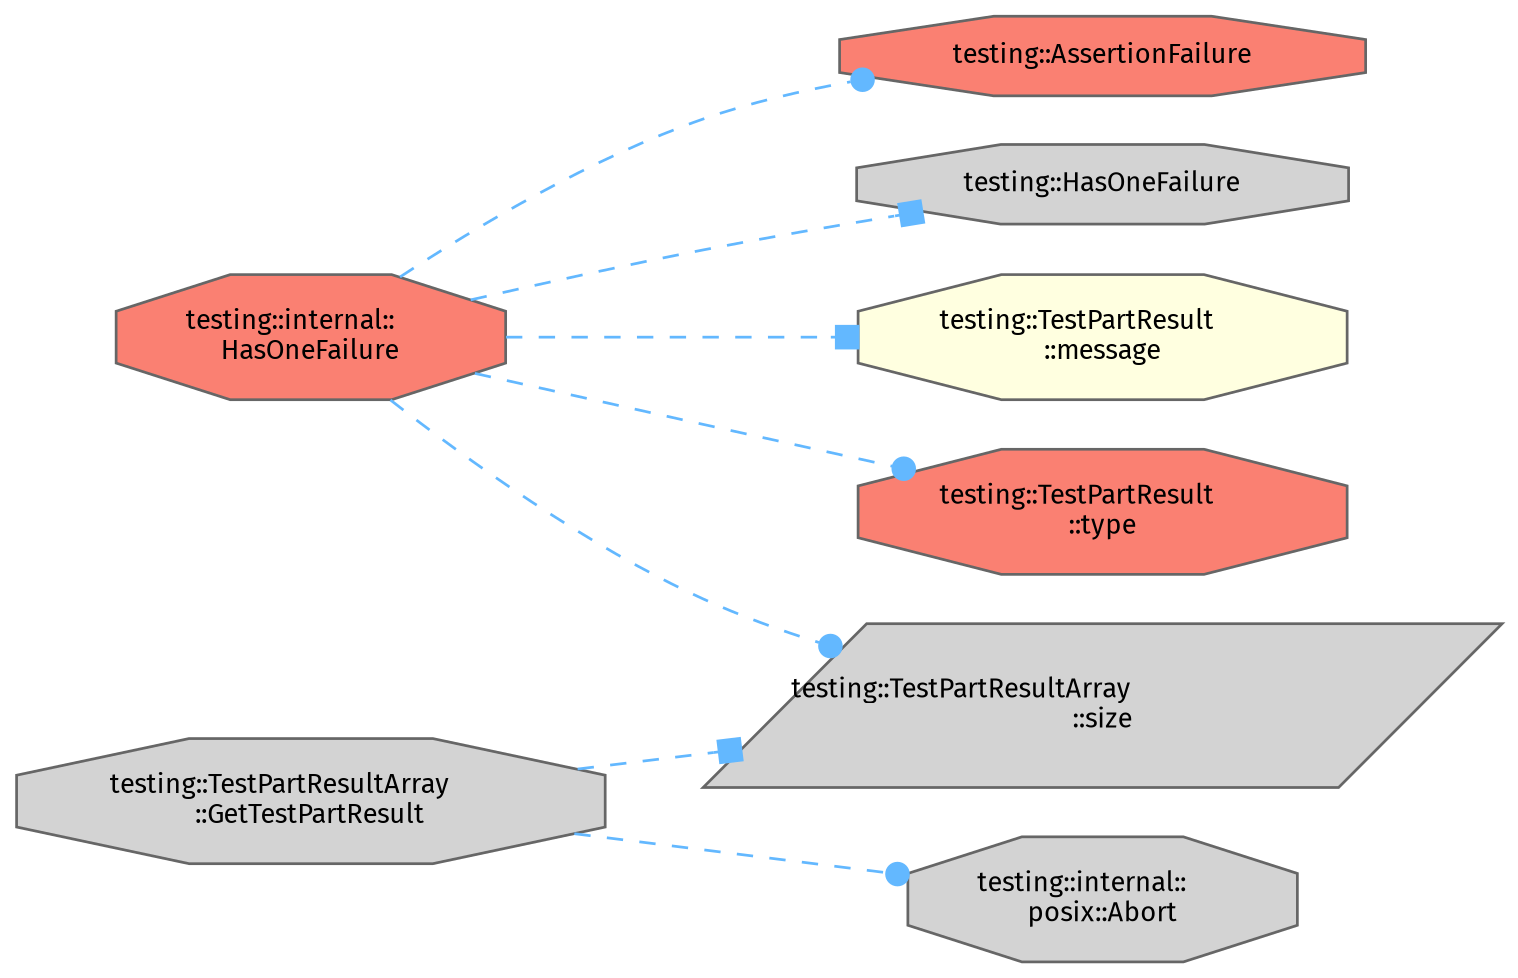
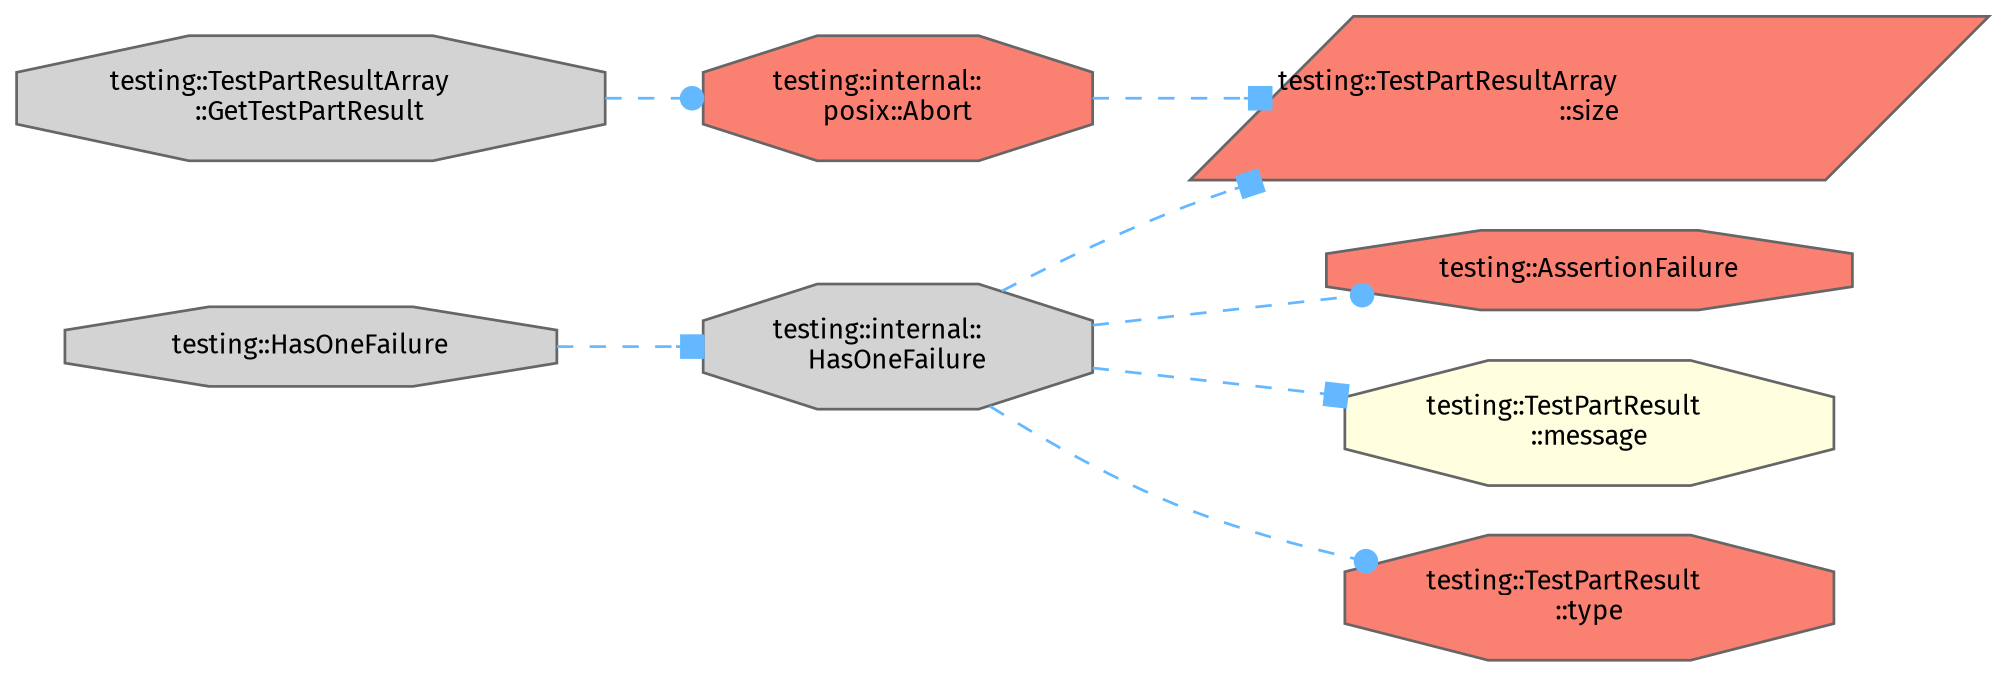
edge "testing::internal:: HasOneFailure" -> "testing::HasOneFailure": reversed
node "testing::internal:: HasOneFailure": fillcolor salmon -> lightgrey
edge "testing::internal:: HasOneFailure" -> "testing::TestPartResultArray ::size": arrowhead dot -> box
node "testing::TestPartResultArray ::size": fillcolor lightgrey -> salmon
edge "testing::TestPartResultArray ::GetTestPartResult" -> "testing::TestPartResultArray ::size": now "testing::internal:: posix::Abort" -> "testing::TestPartResultArray ::size"
node "testing::internal:: posix::Abort": fillcolor lightgrey -> salmon
